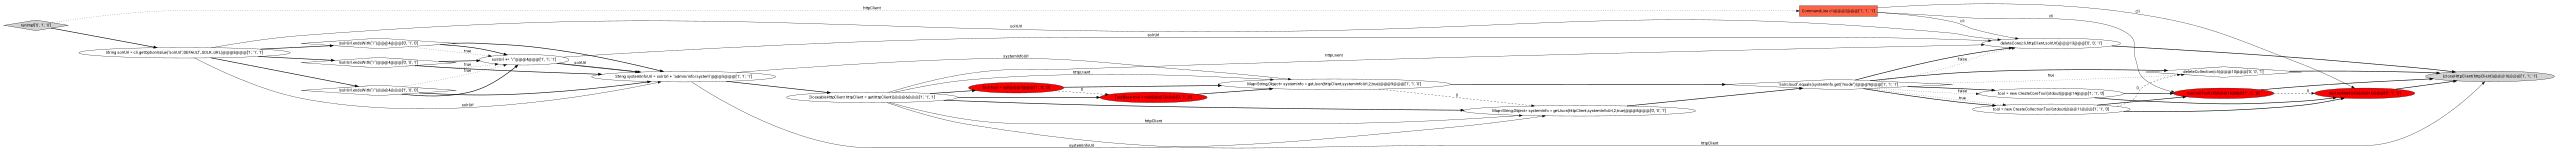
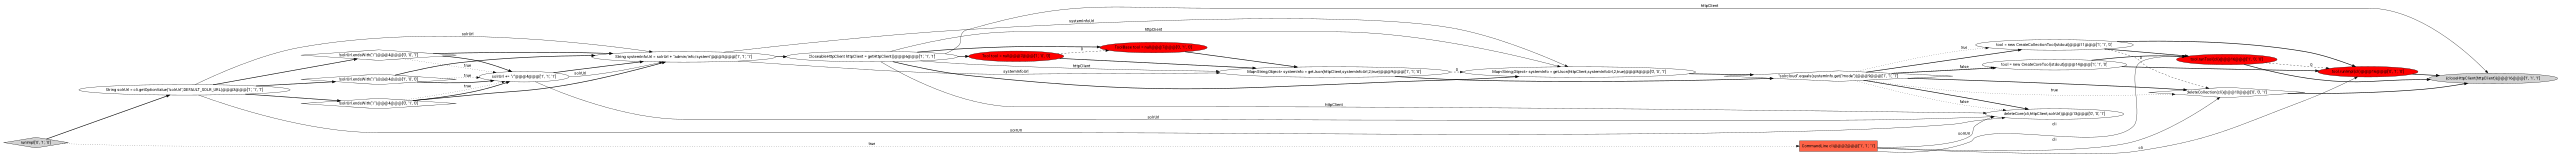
edge "runImpl['0', '1', '0']" -> "CommandLine cli@@@2@@@['1', '1', '1']": label "httpClient" -> "true"
edge "CommandLine cli@@@2@@@['1', '1', '1']" -> "deleteCore(cli,httpClient,solrUrl)@@@13@@@['0', '0', '1']": label "cli" -> "solrUrl"
edge "deleteCore(cli,httpClient,solrUrl)@@@13@@@['0', '0', '1']" -> "{closeHttpClient(httpClient)}@@@16@@@['1', '1', '1']": removed
edge "CommandLine cli@@@2@@@['1', '1', '1']" -> "deleteCollection(cli)@@@10@@@['0', '0', '1']": added, label "cli"
